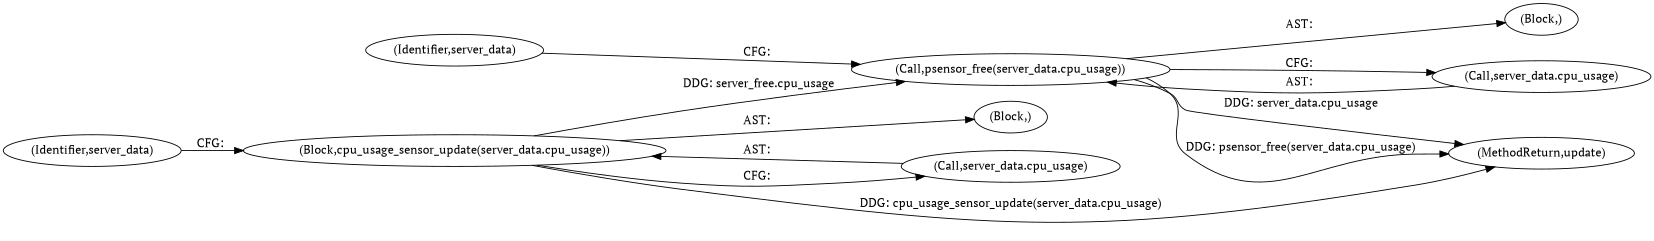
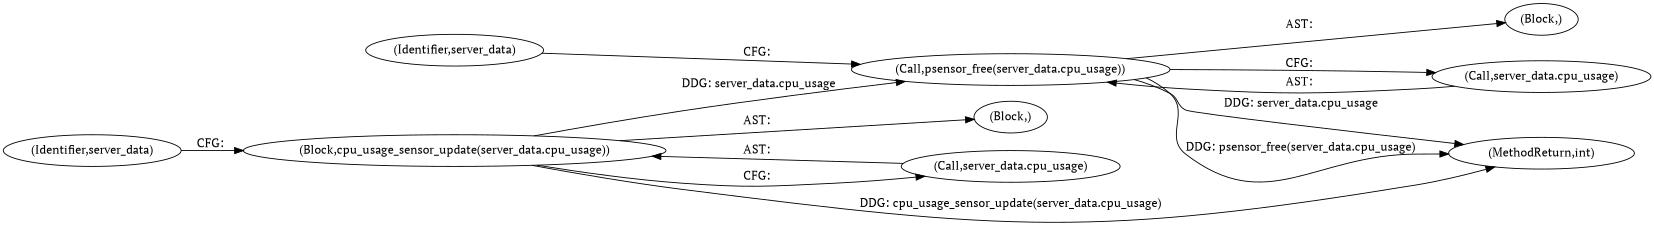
edge "(Block,cpu_usage_sensor_update(server_data.cpu_usage))" -> "(Call,psensor_free(server_data.cpu_usage))": label "DDG: server_free.cpu_usage" -> "DDG: server_data.cpu_usage"
node "(MethodReturn,update)": label "(MethodReturn,update)" -> "(MethodReturn,int)"
